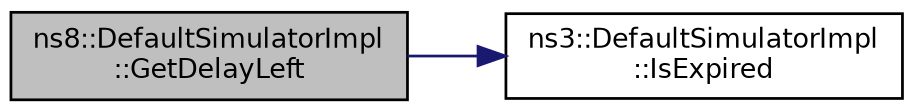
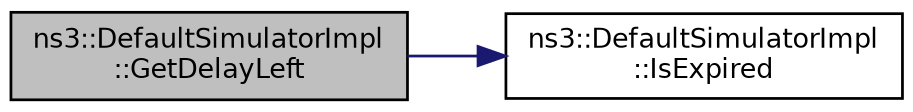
node "ns8::DefaultSimulatorImpl ::GetDelayLeft": label "ns8::DefaultSimulatorImpl ::GetDelayLeft" -> "ns3::DefaultSimulatorImpl ::GetDelayLeft"
